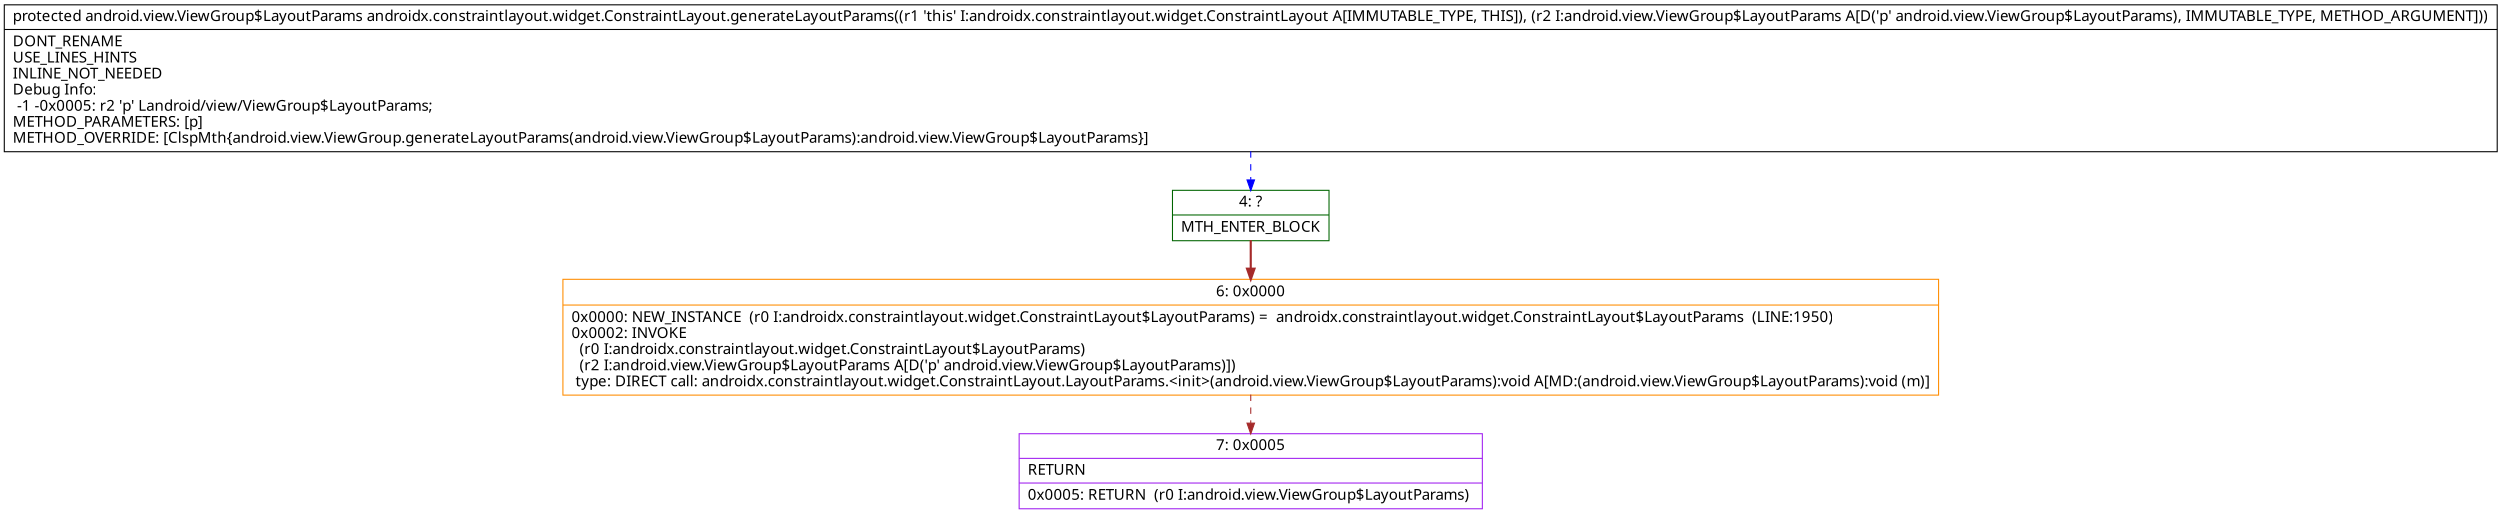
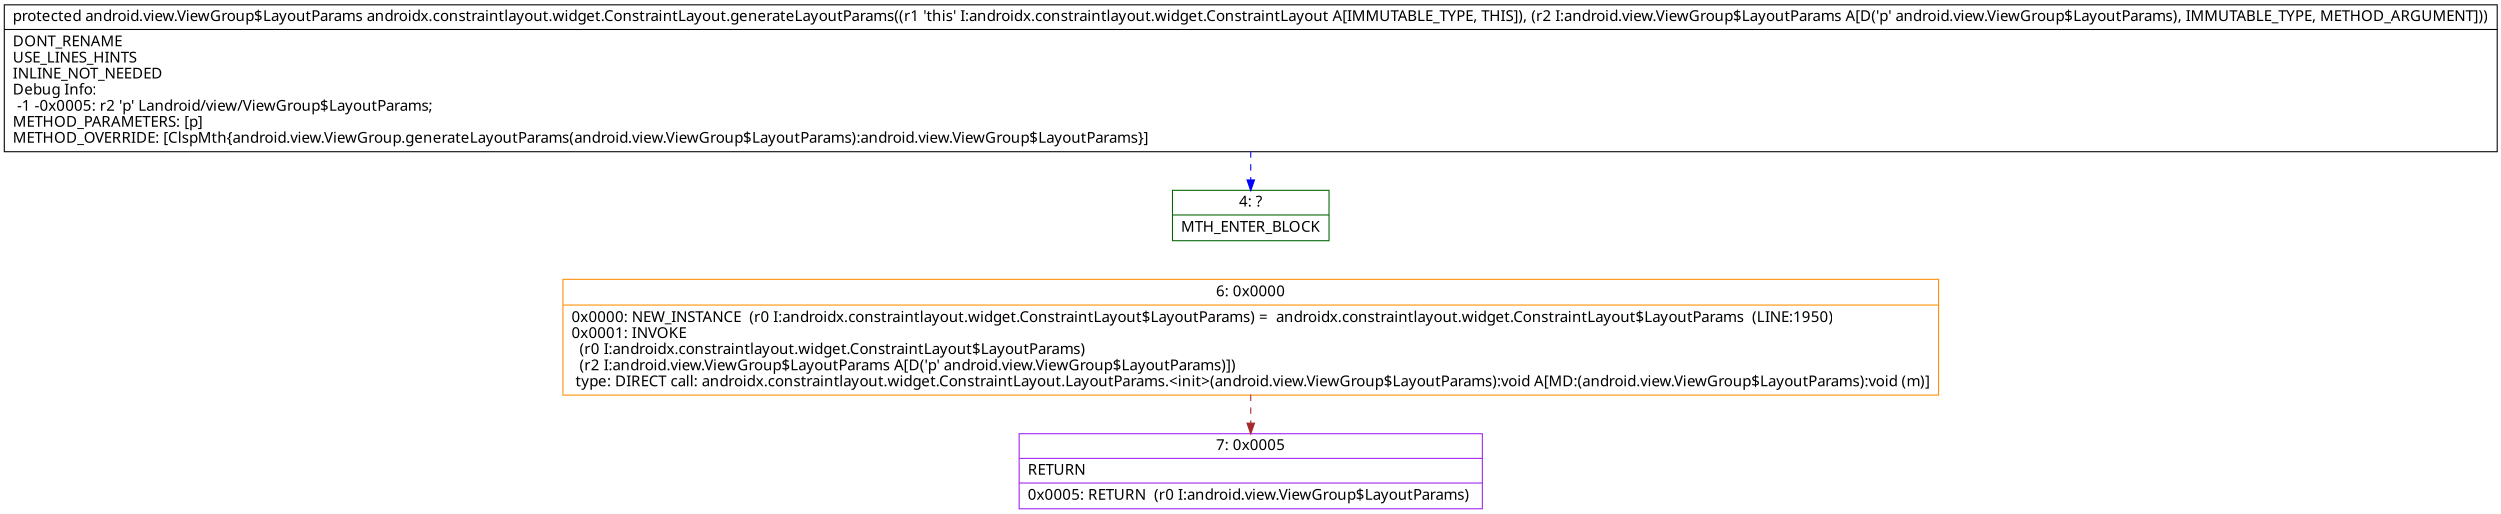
edge "4: ?" -> "6: 0x0000": removed
node "6: 0x0000": text "0x0002: INVOKE" -> "0x0001: INVOKE"
